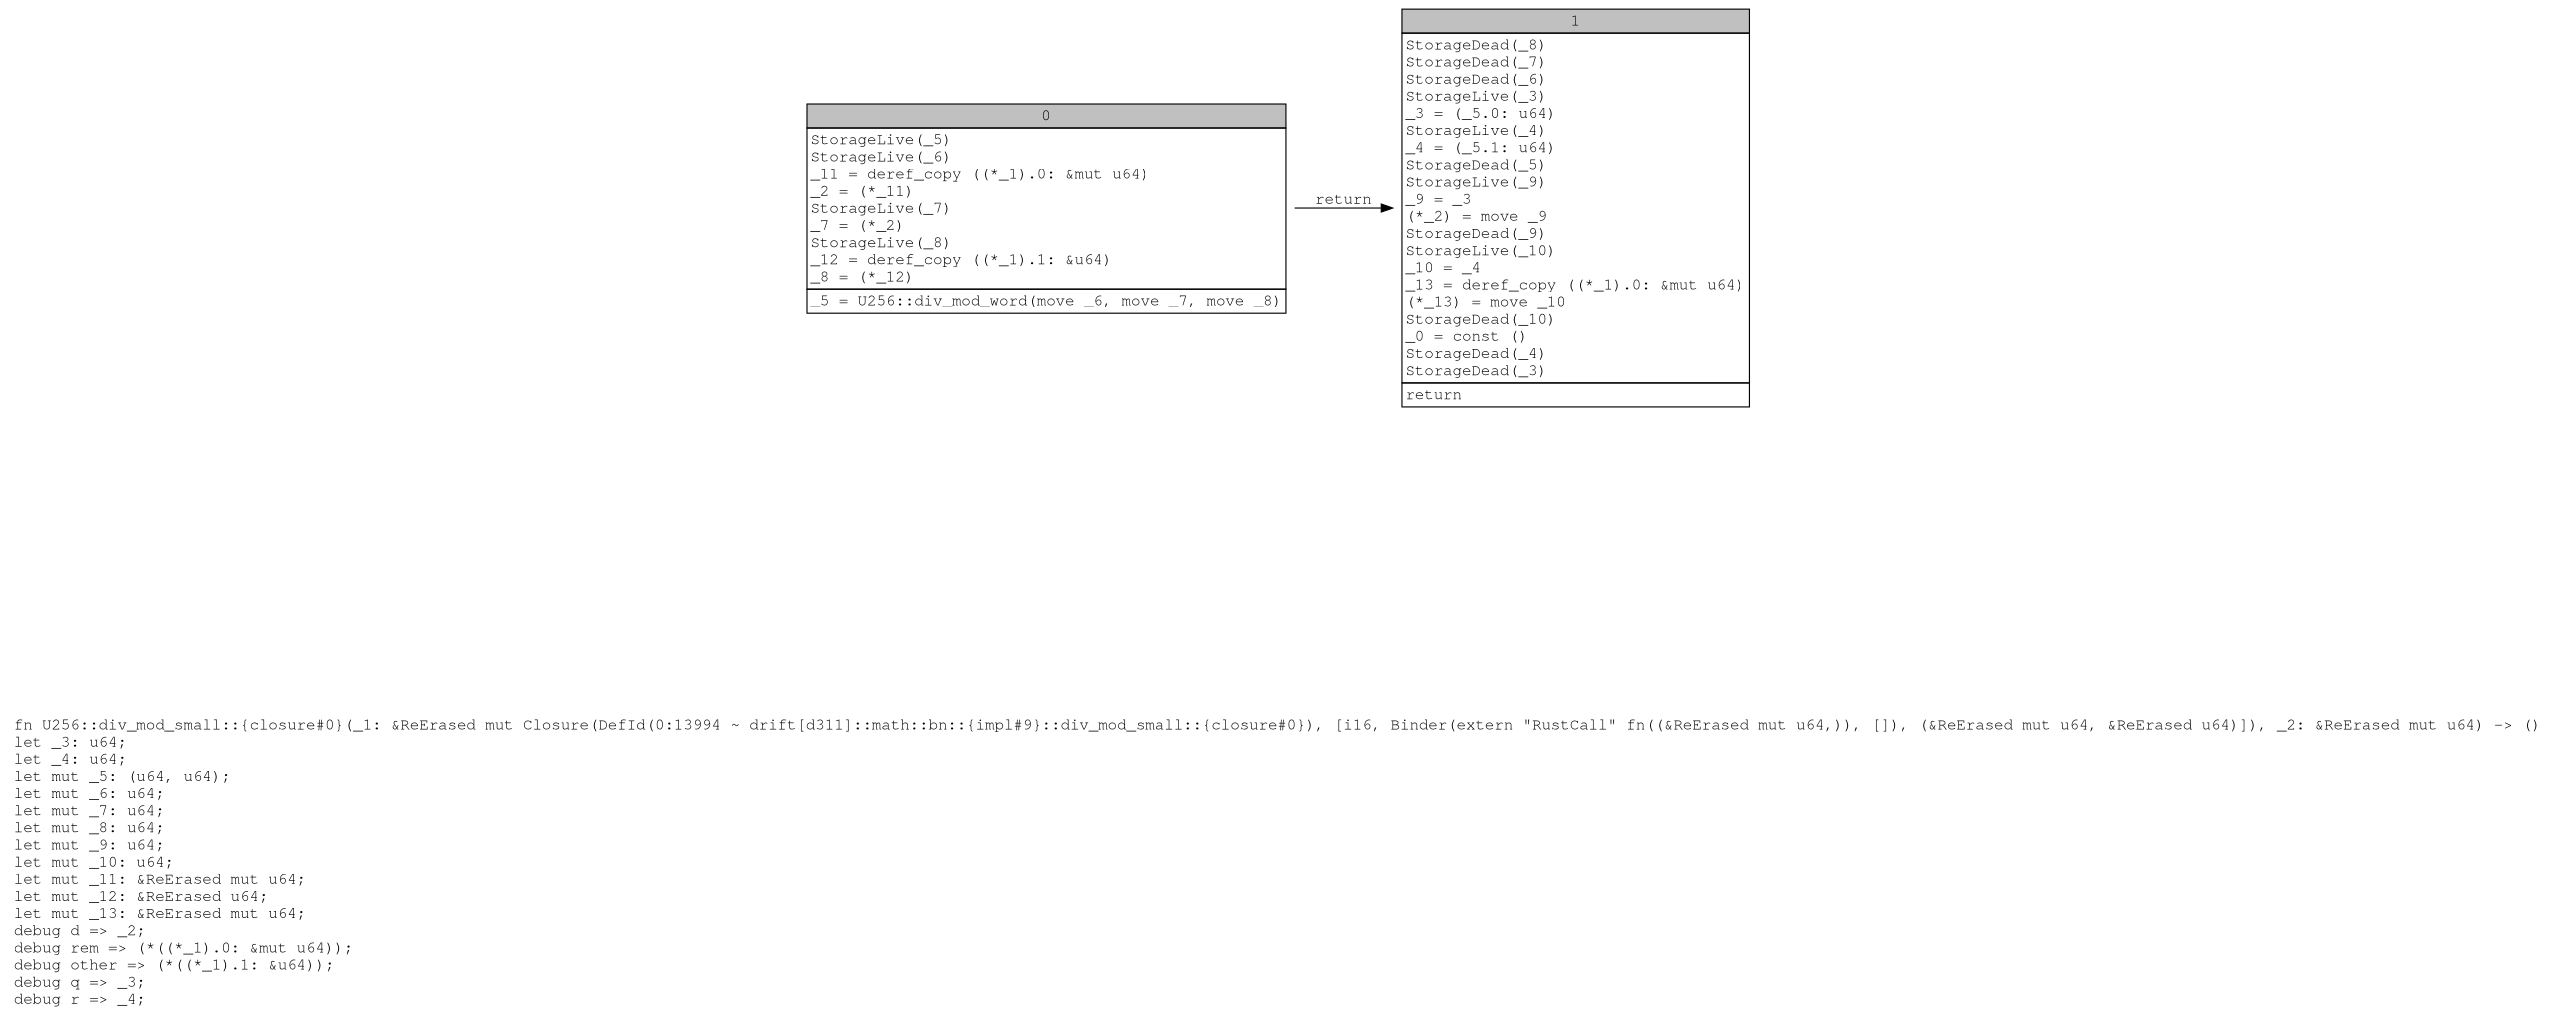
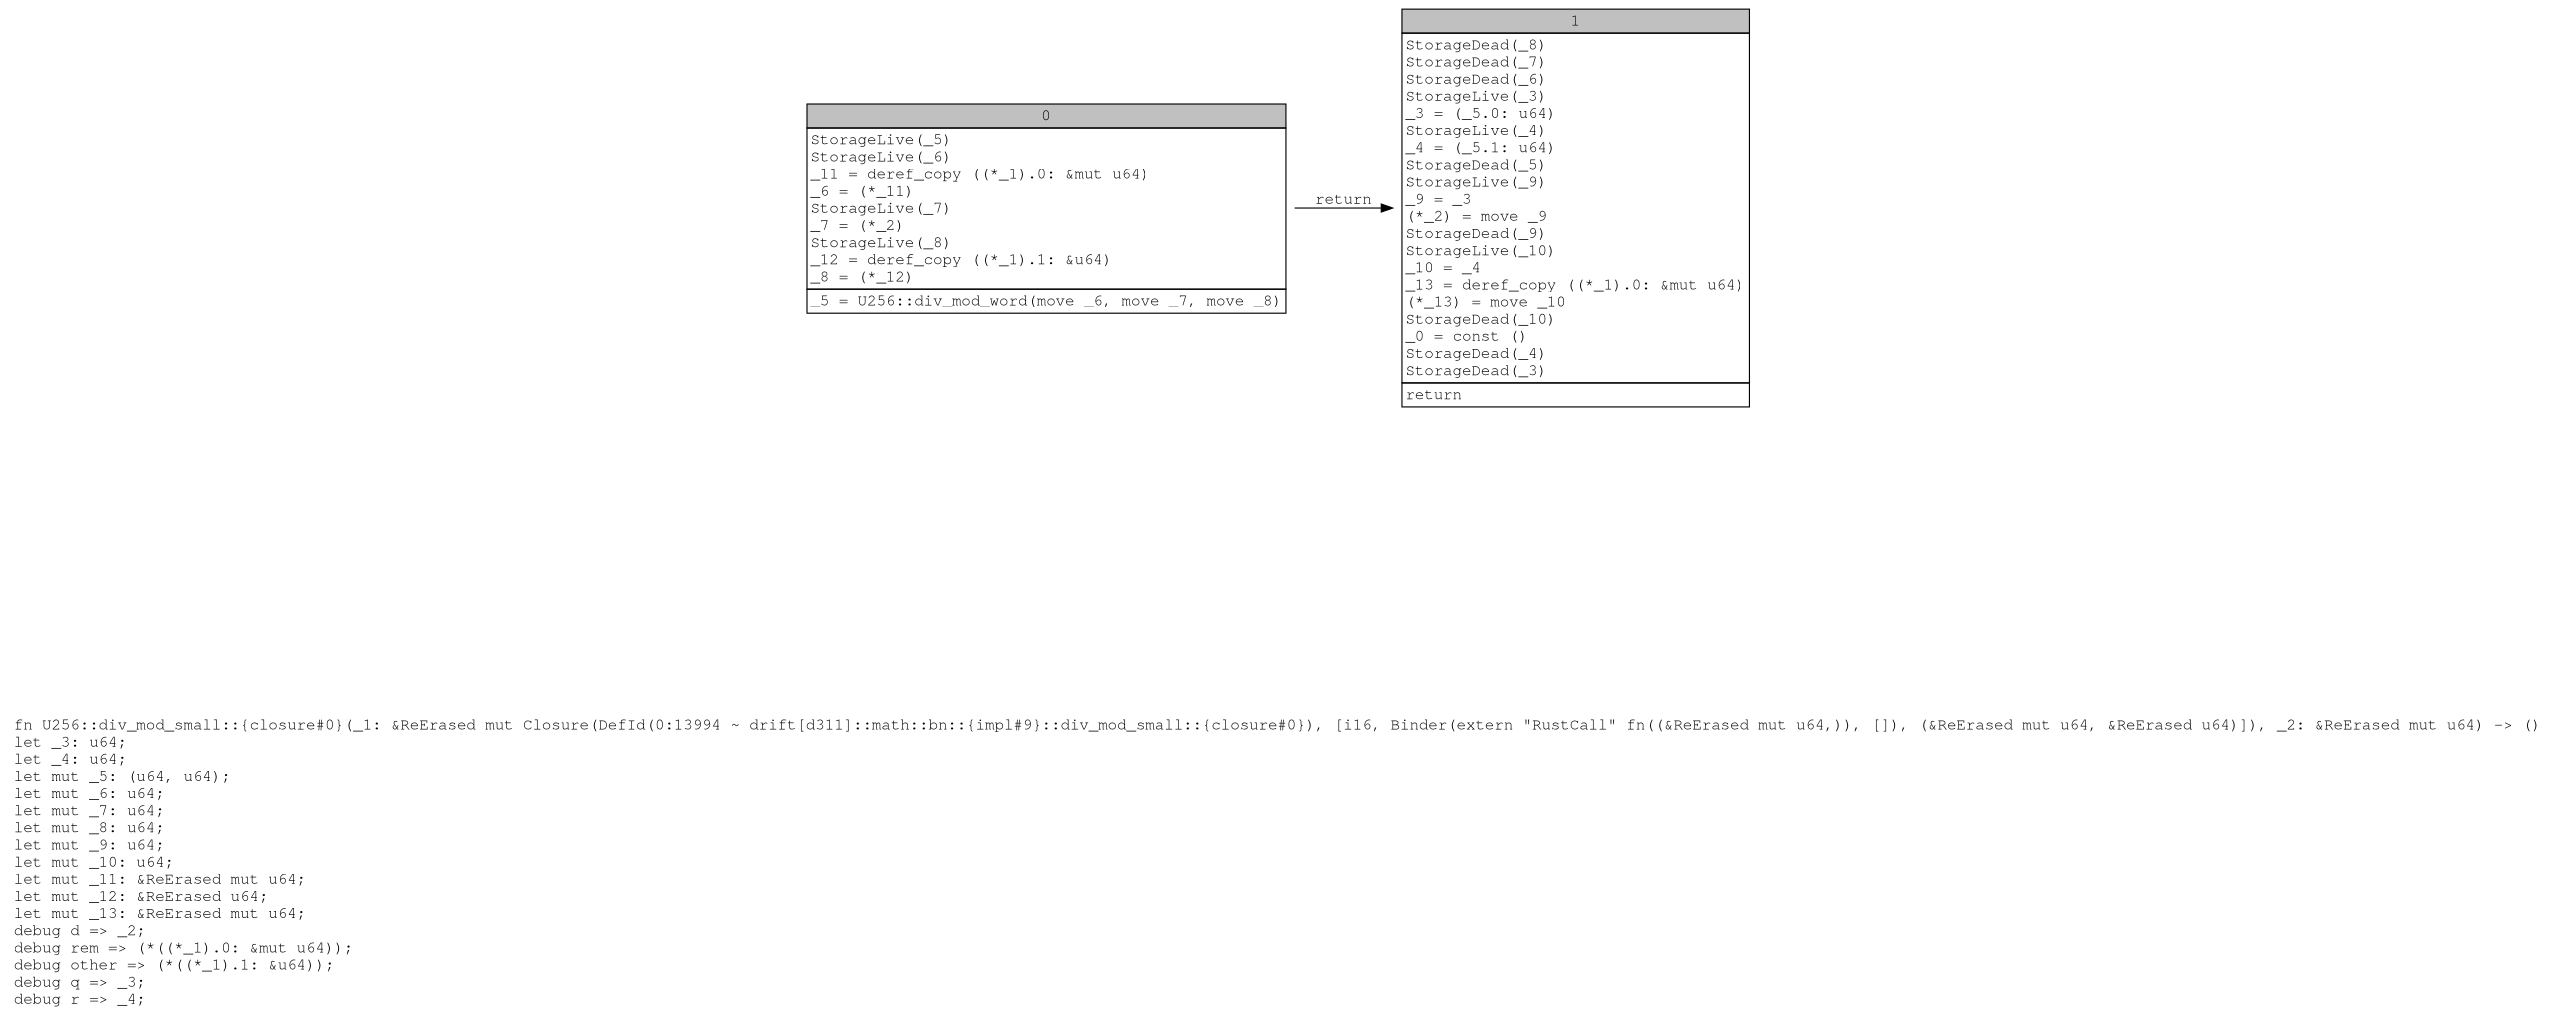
node "0": text "_2 = (*_11)" -> "_6 = (*_11)"
